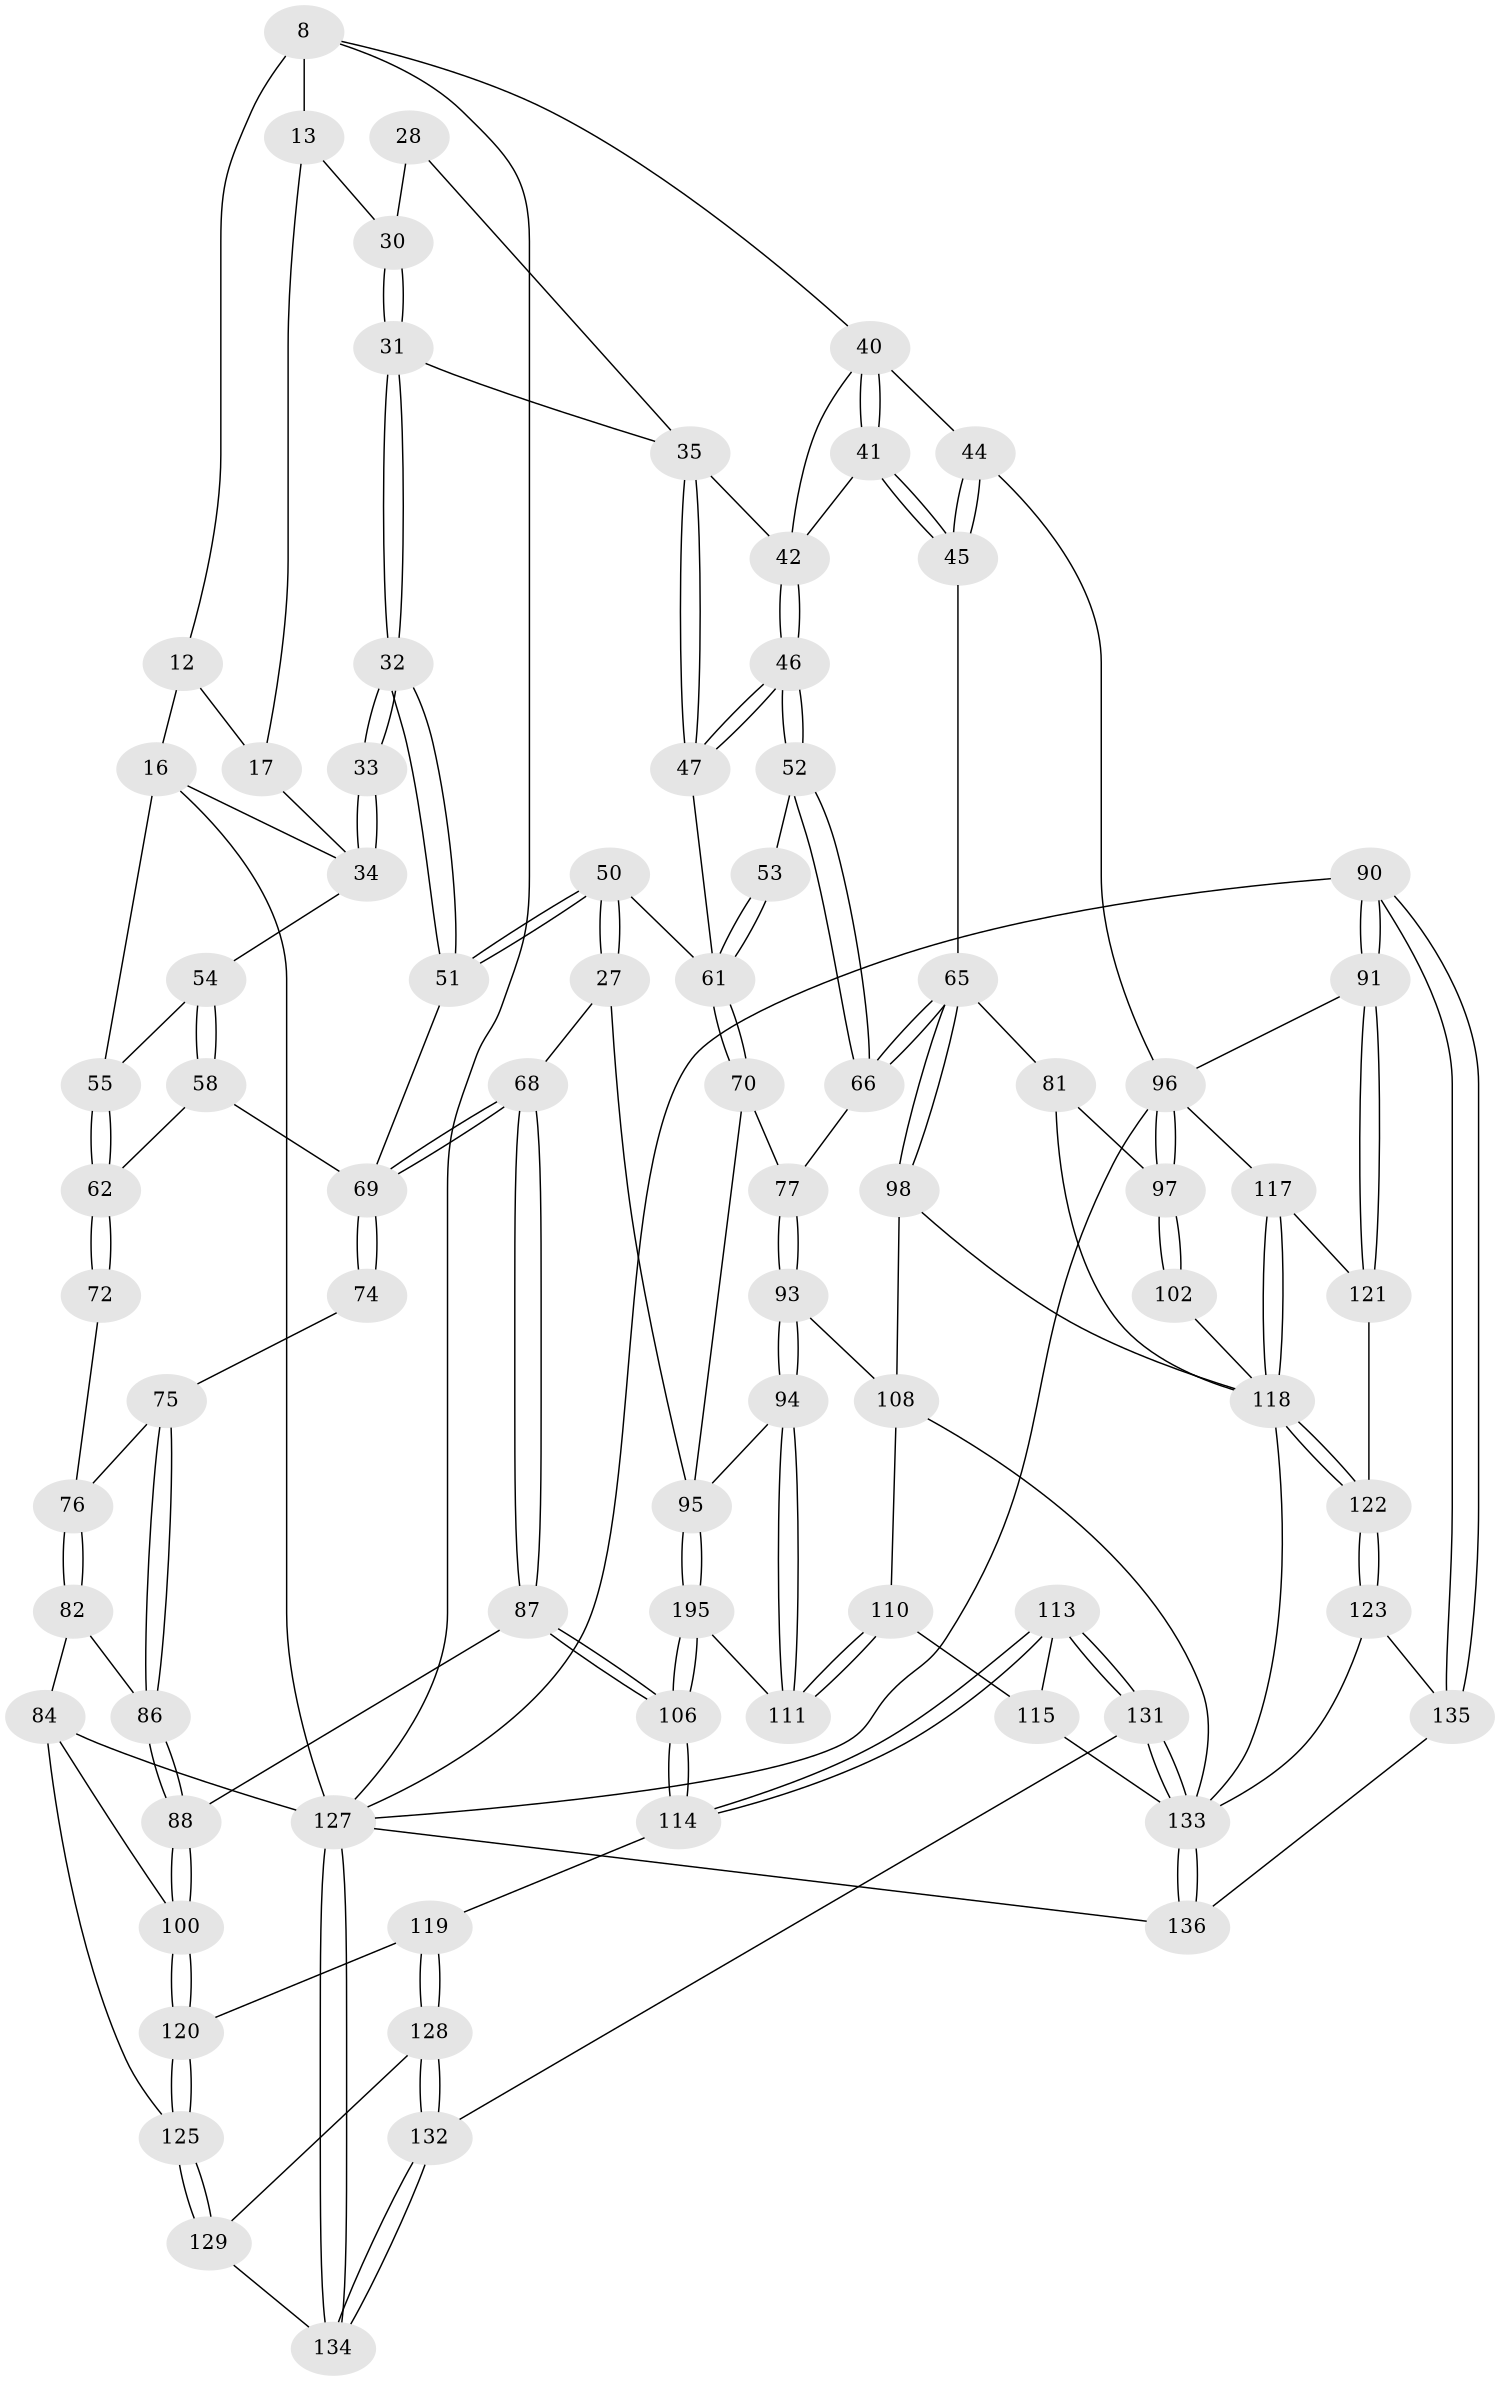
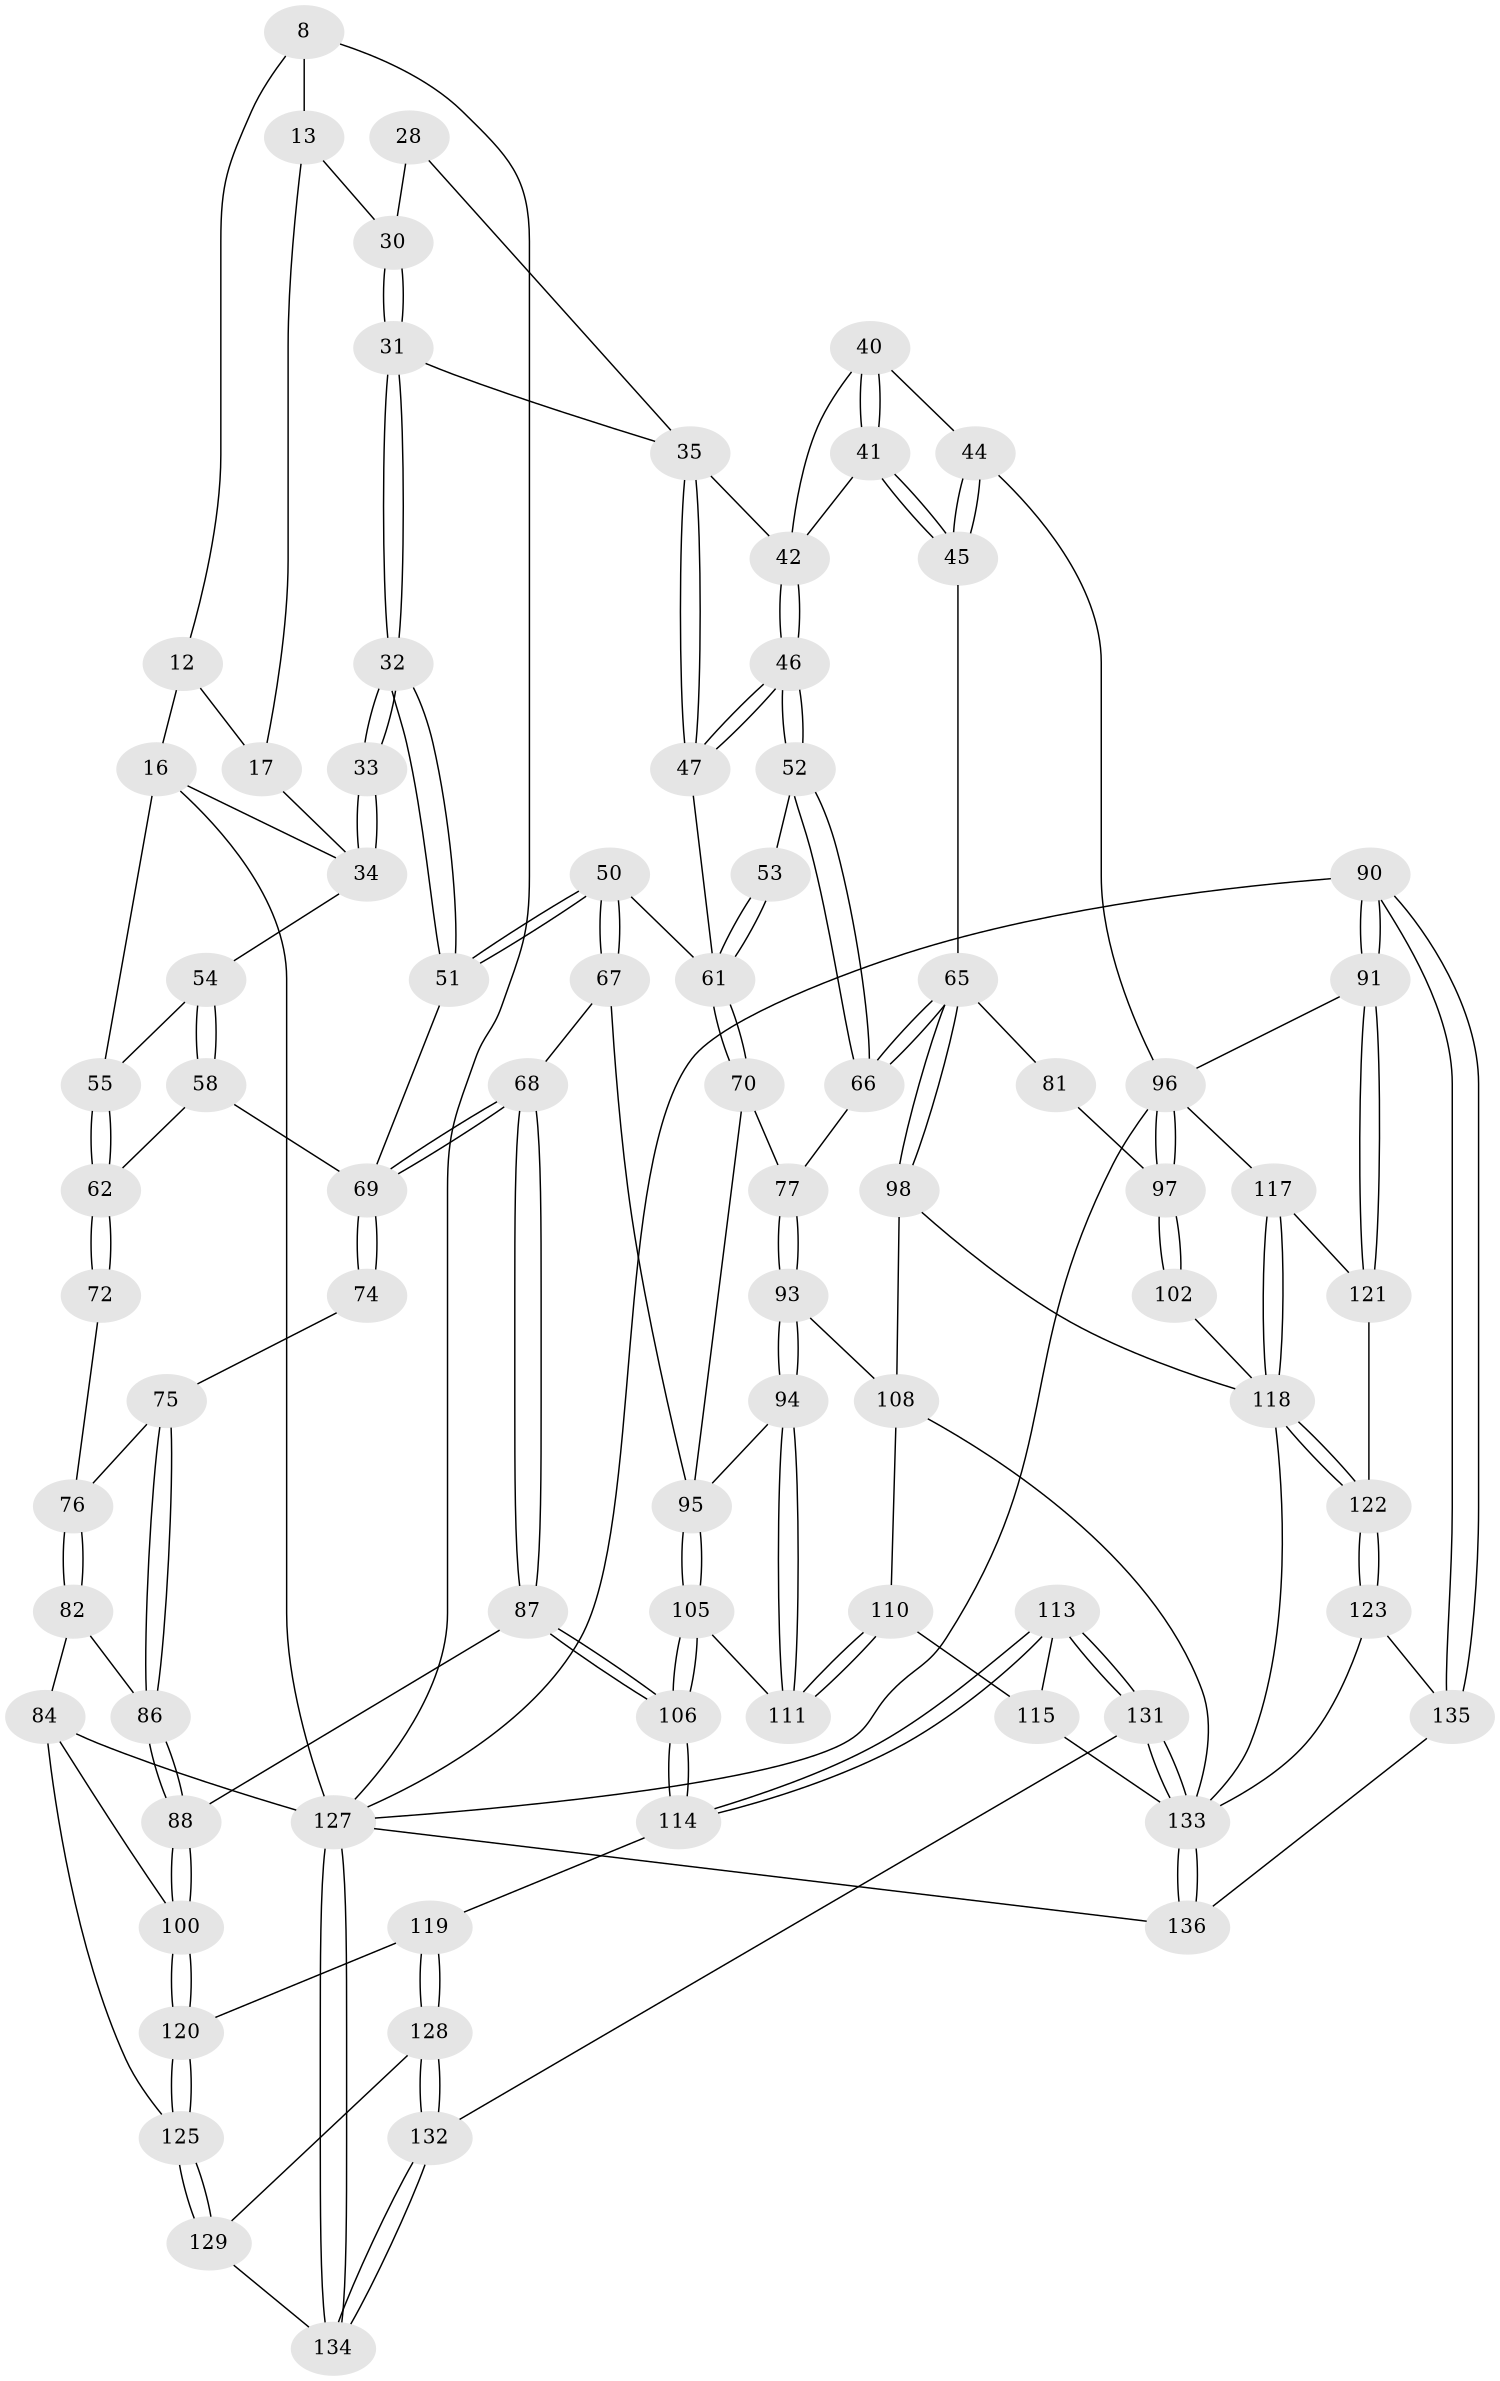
edge "8" -- "40": removed
node "27": label "27" -> "67"
edge "81" -- "118": removed
node "195": label "195" -> "105"
